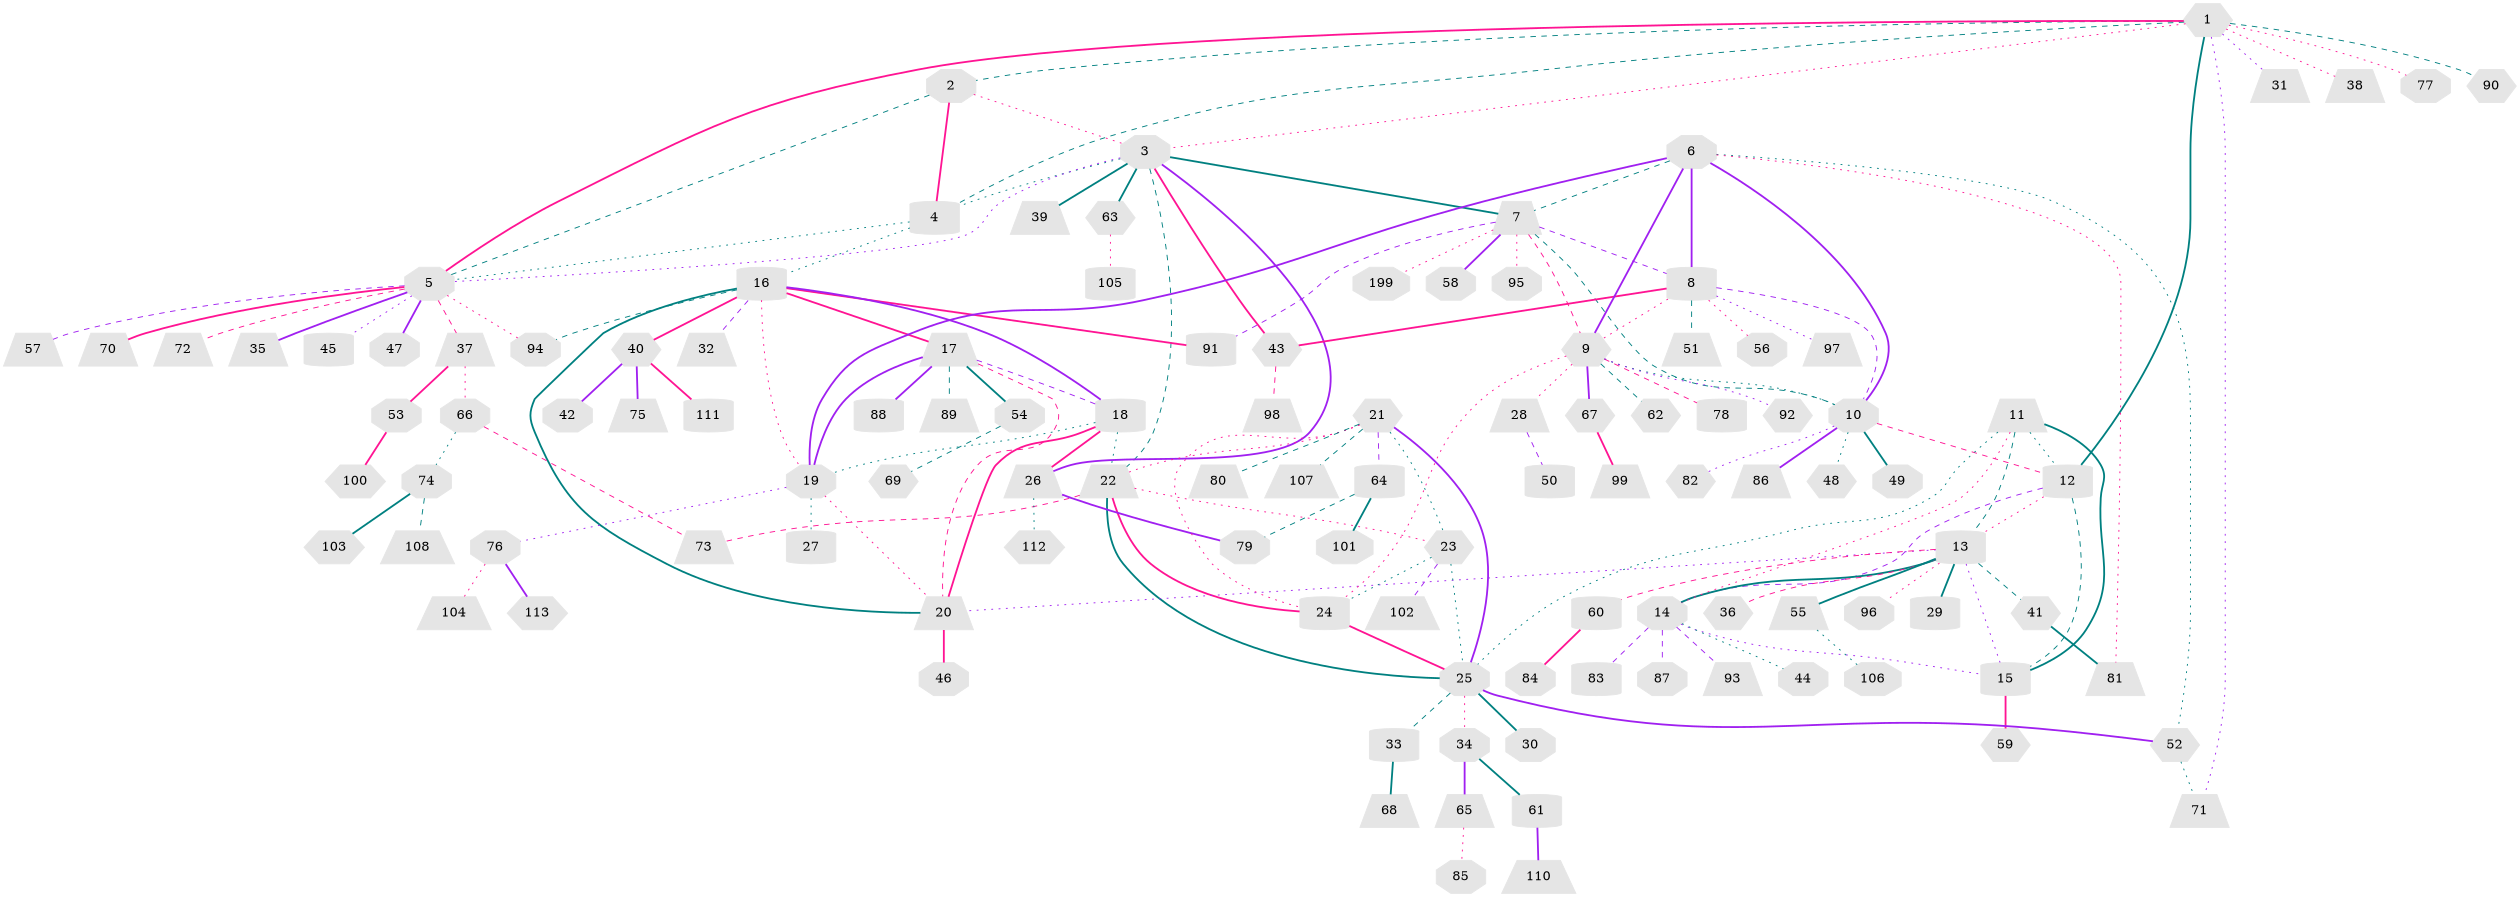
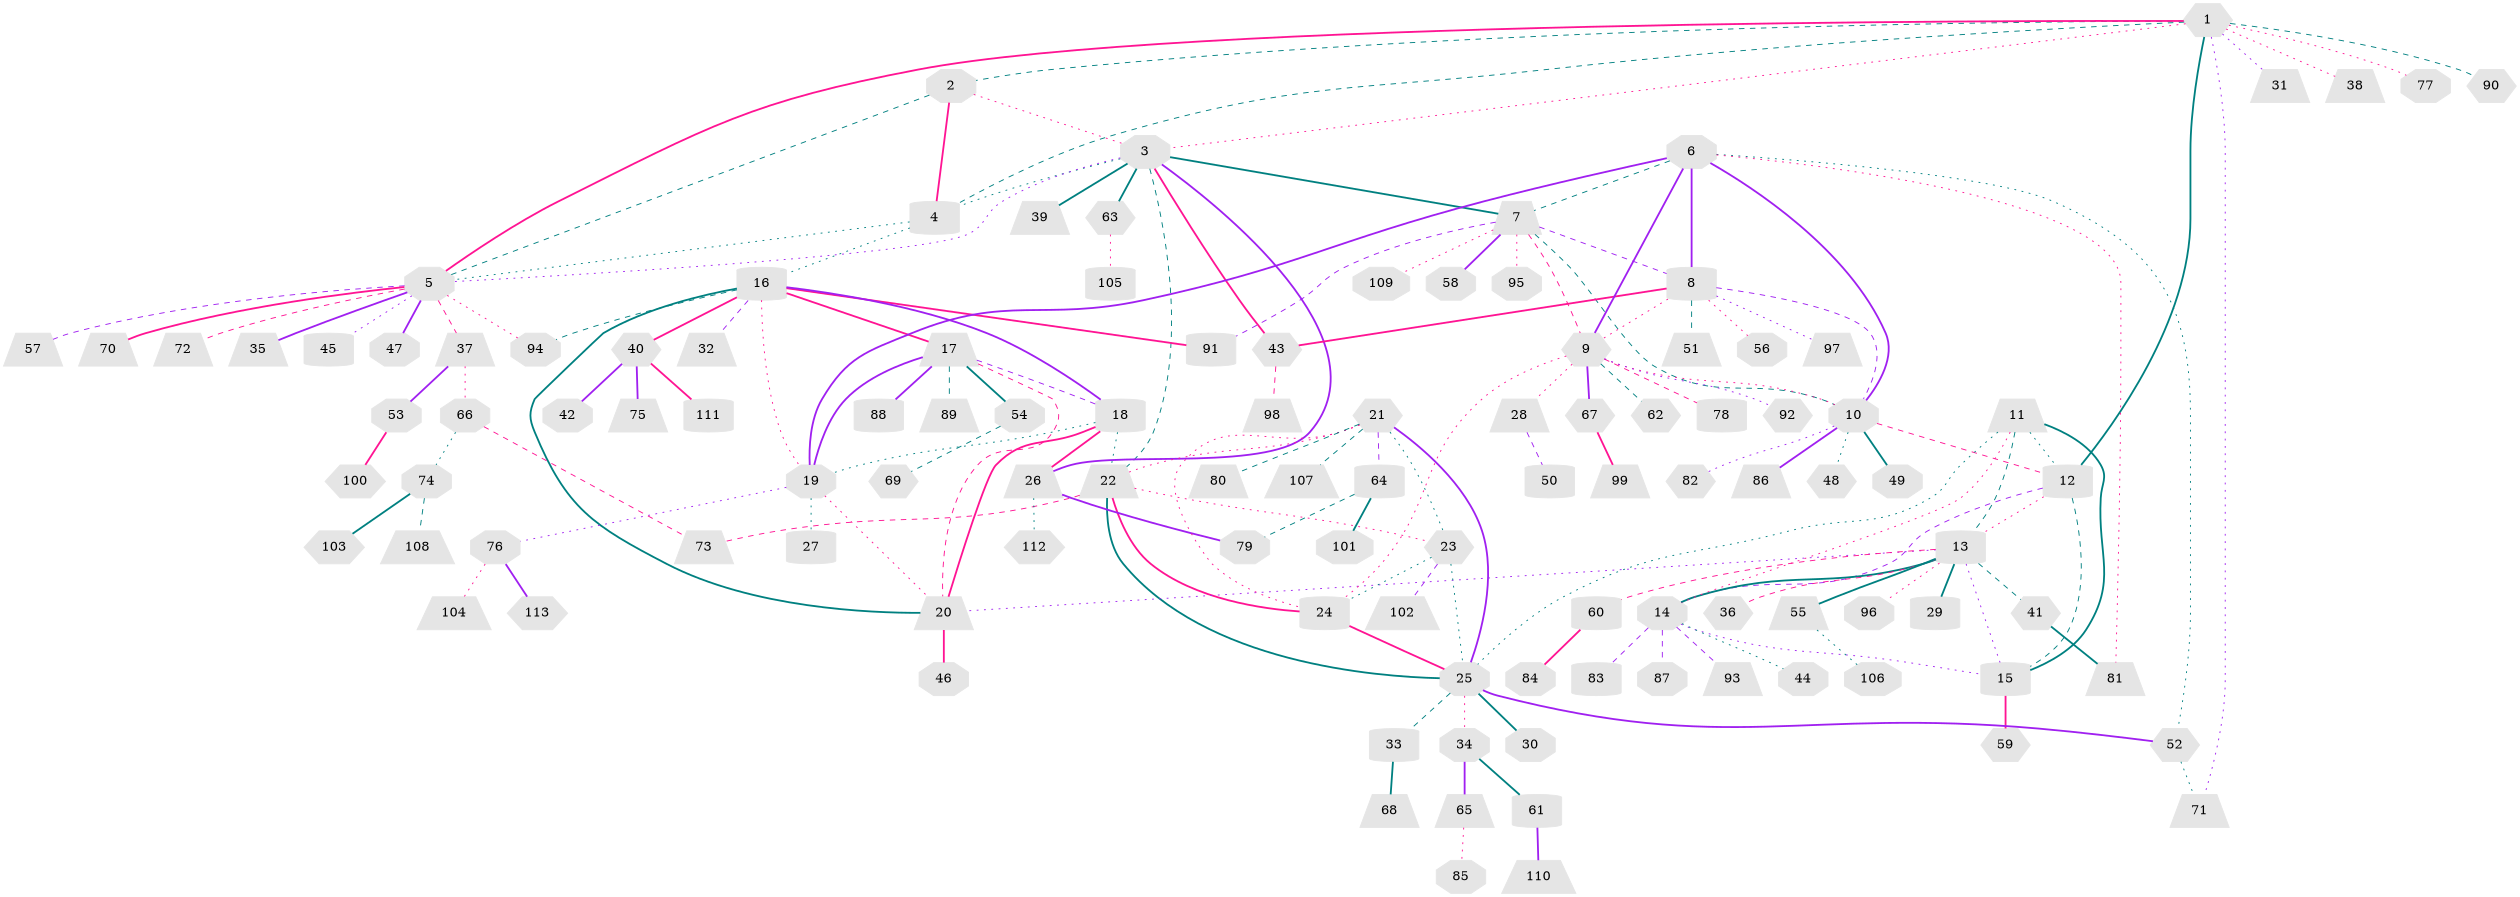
node "199": label "199" -> "109"
edge "9" -- "10": color teal -> deeppink
edge "37" -- "53": color deeppink -> purple
